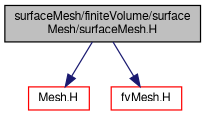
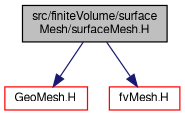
node "surfaceMesh/finiteVolume/surface Mesh/surfaceMesh.H": label "surfaceMesh/finiteVolume/surface Mesh/surfaceMesh.H" -> "src/finiteVolume/surface Mesh/surfaceMesh.H"
node "Mesh.H": label "Mesh.H" -> "GeoMesh.H"
